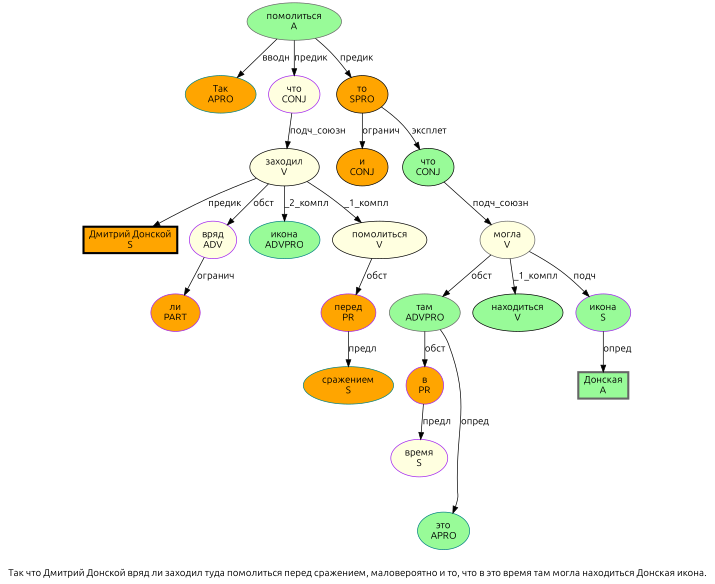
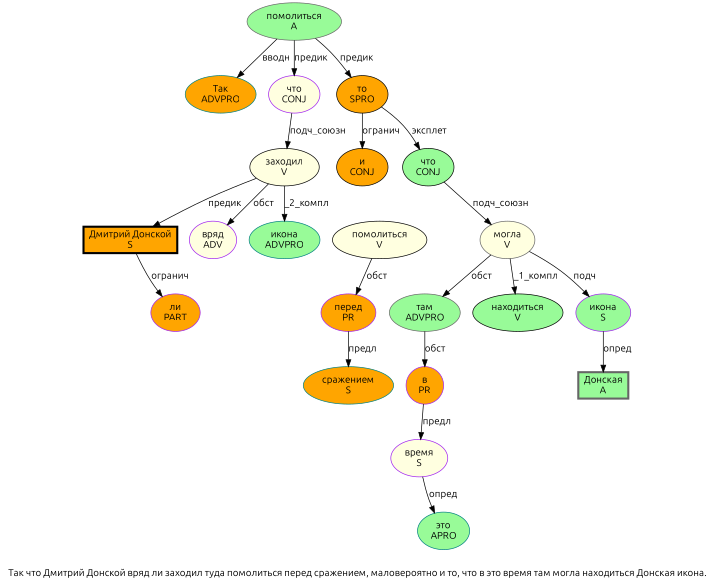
node "Так APRO": label "Так APRO" -> "Так ADVPRO"
edge "заходил V" -> "помолиться V": removed, label "_1_компл"
edge "вряд ADV" -> "ли PART": now "Дмитрий Донской S" -> "ли PART"
edge "там ADVPRO" -> "это APRO": now "время S" -> "это APRO"
